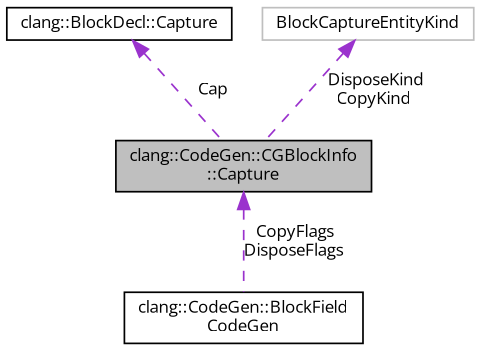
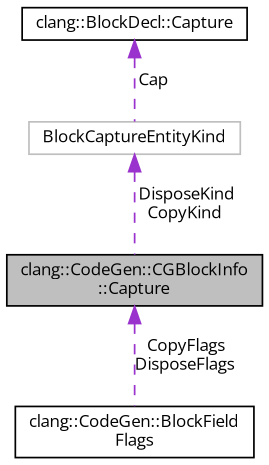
edge "clang::CodeGen::CGBlockInfo ::Capture" -> "clang::BlockDecl::Capture": now "BlockCaptureEntityKind" -> "clang::BlockDecl::Capture"
node "clang::CodeGen::BlockField CodeGen": label "clang::CodeGen::BlockField CodeGen" -> "clang::CodeGen::BlockField Flags"
